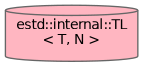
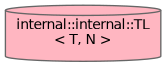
node "estd::internal::TL < T, N >": label "estd::internal::TL < T, N >" -> "internal::internal::TL < T, N >"
